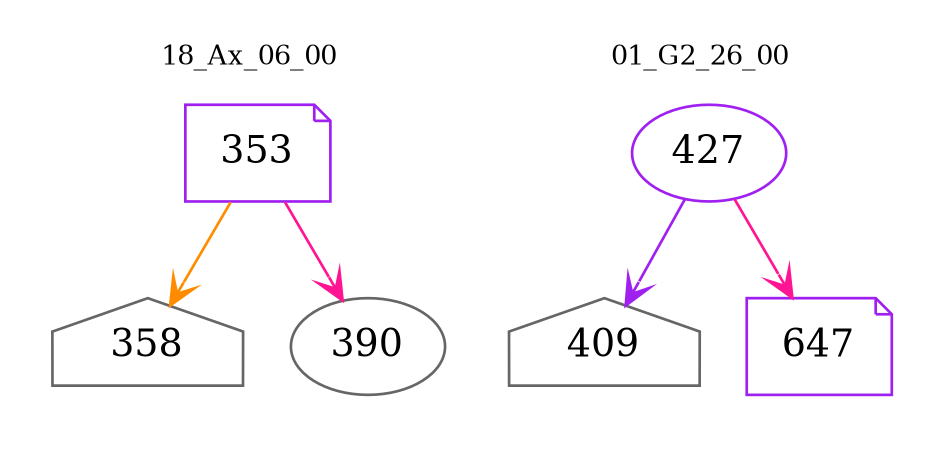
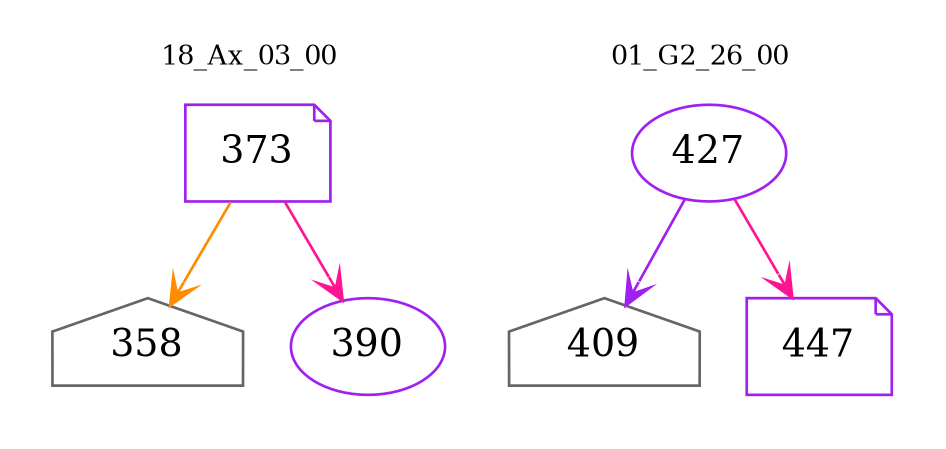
cluster "18_Ax_06_00": label "18_Ax_06_00" -> "18_Ax_03_00"
node "353": label "353" -> "373"
node "390": color gray40 -> purple
node "647": label "647" -> "447"
